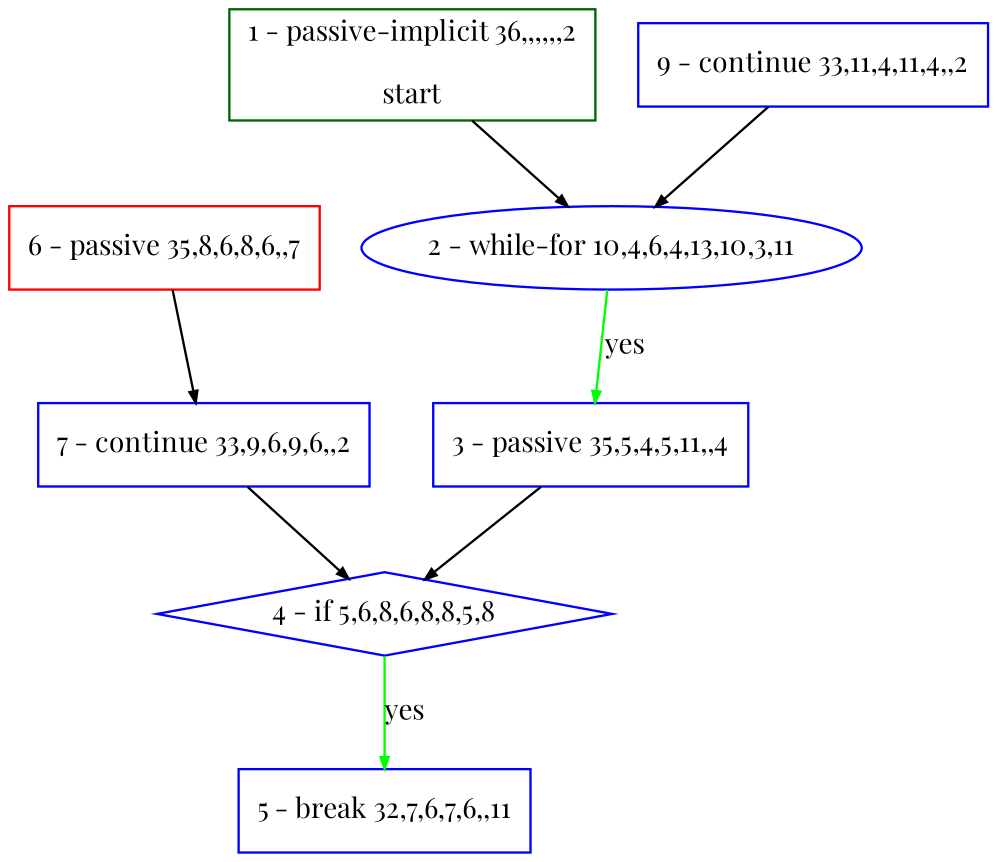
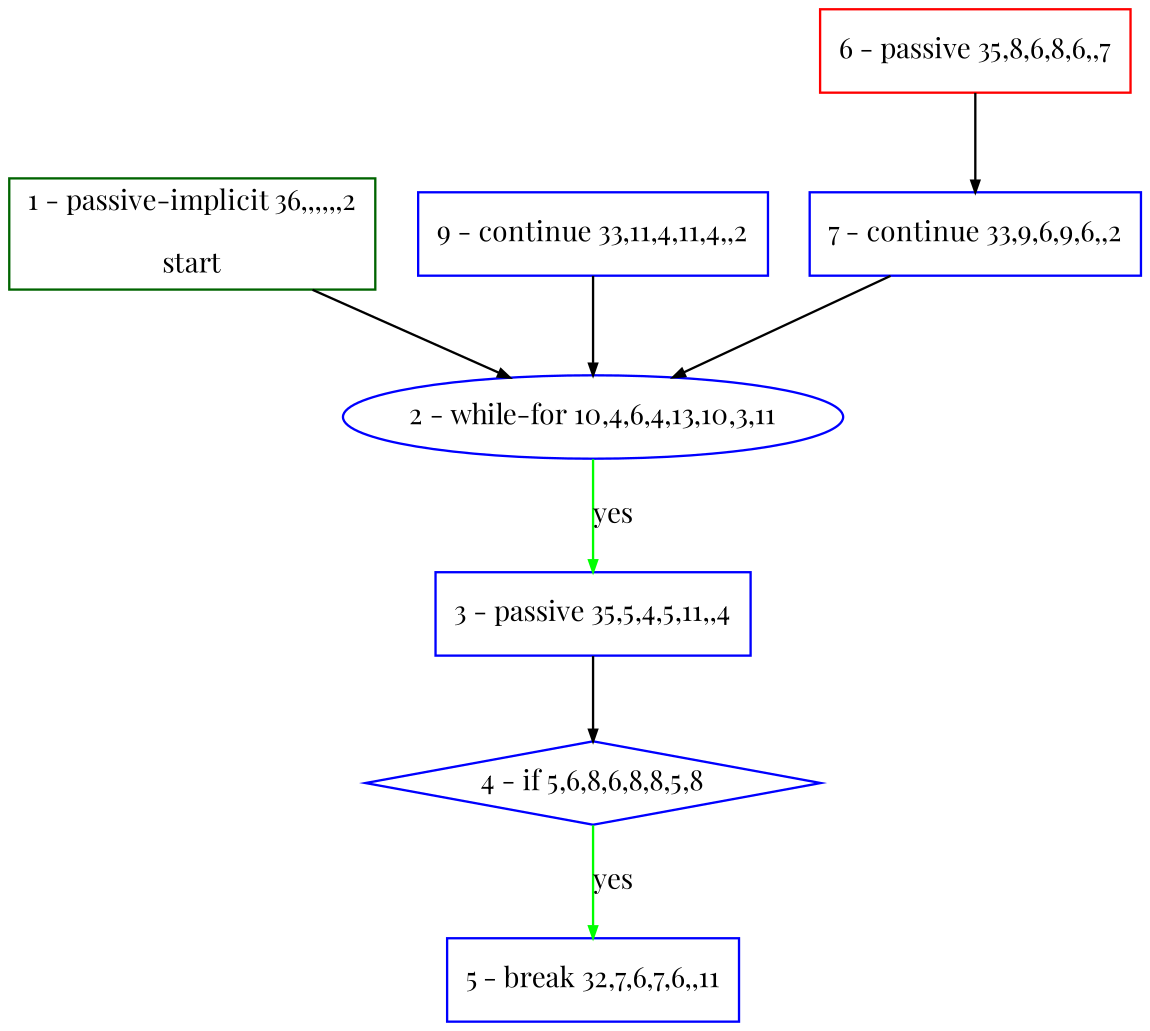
edge "7 - continue 33,9,6,9,6,,2" -> "4 - if 5,6,8,6,8,8,5,8": now "7 - continue 33,9,6,9,6,,2" -> "2 - while-for 10,4,6,4,13,10,3,11"
